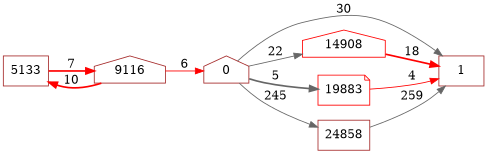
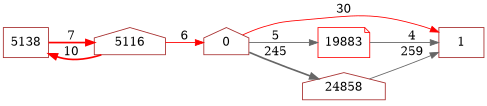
edge "0" -> "1": color gray40 -> red
node "14908": removed
node "5133": label "5133" -> "5138"
node "9116": label "9116" -> "5116"
edge "0" -> "19883": style bold -> solid
edge "19883" -> "1": color red -> gray40
edge "0" -> "24858": style solid -> bold
node "24858": shape box -> house
